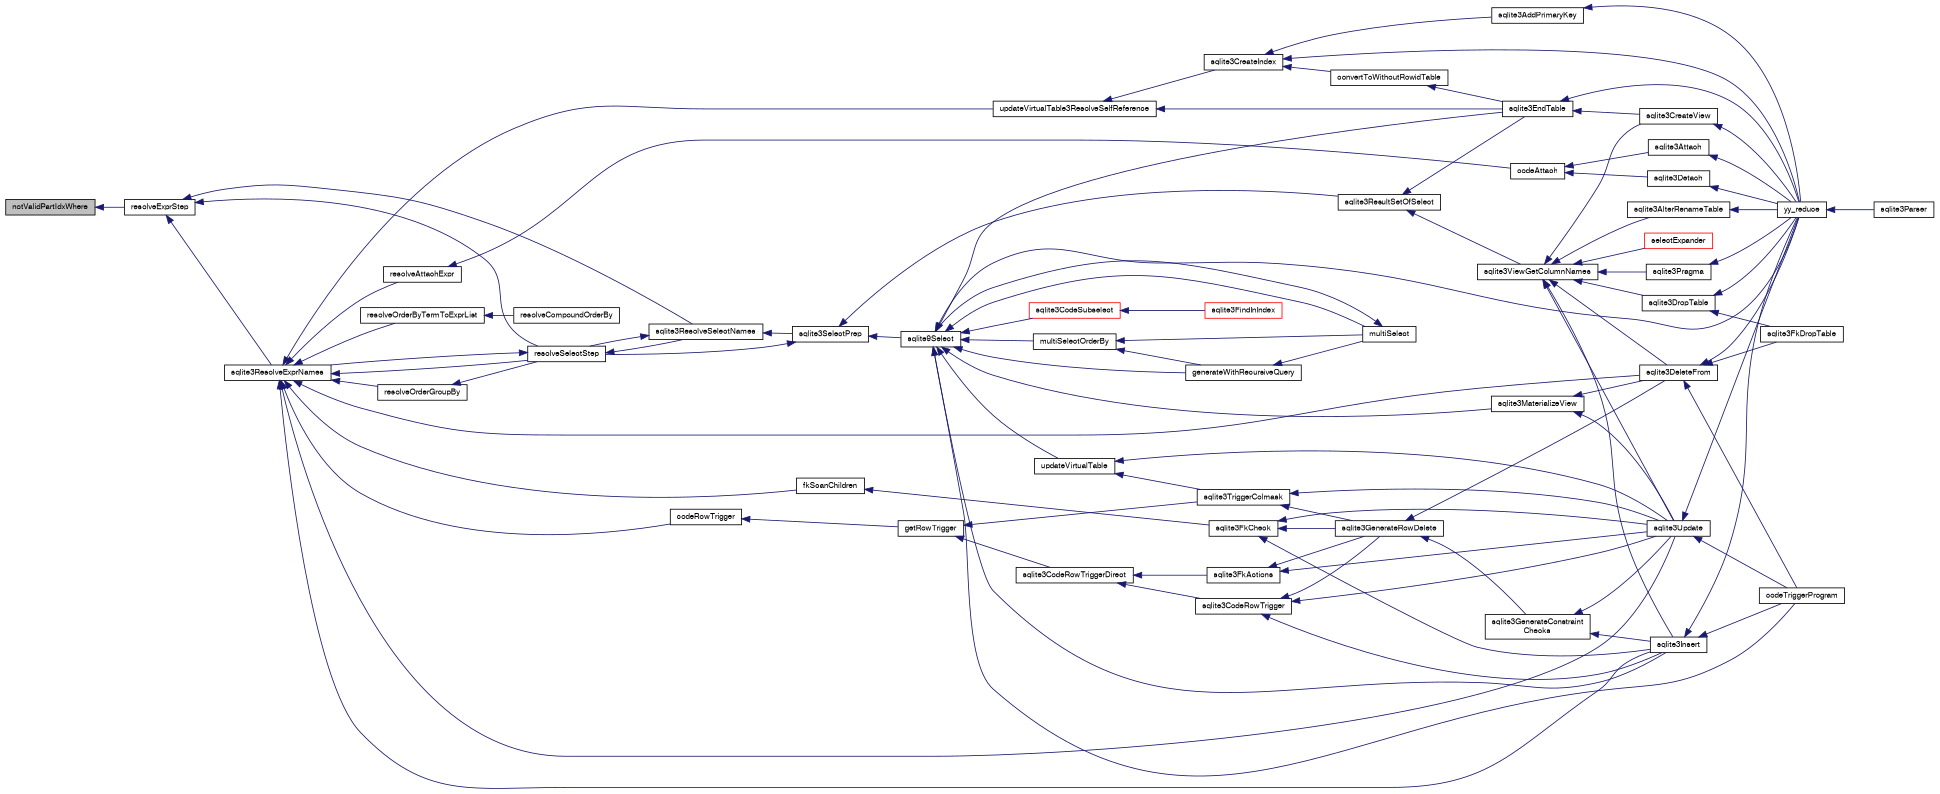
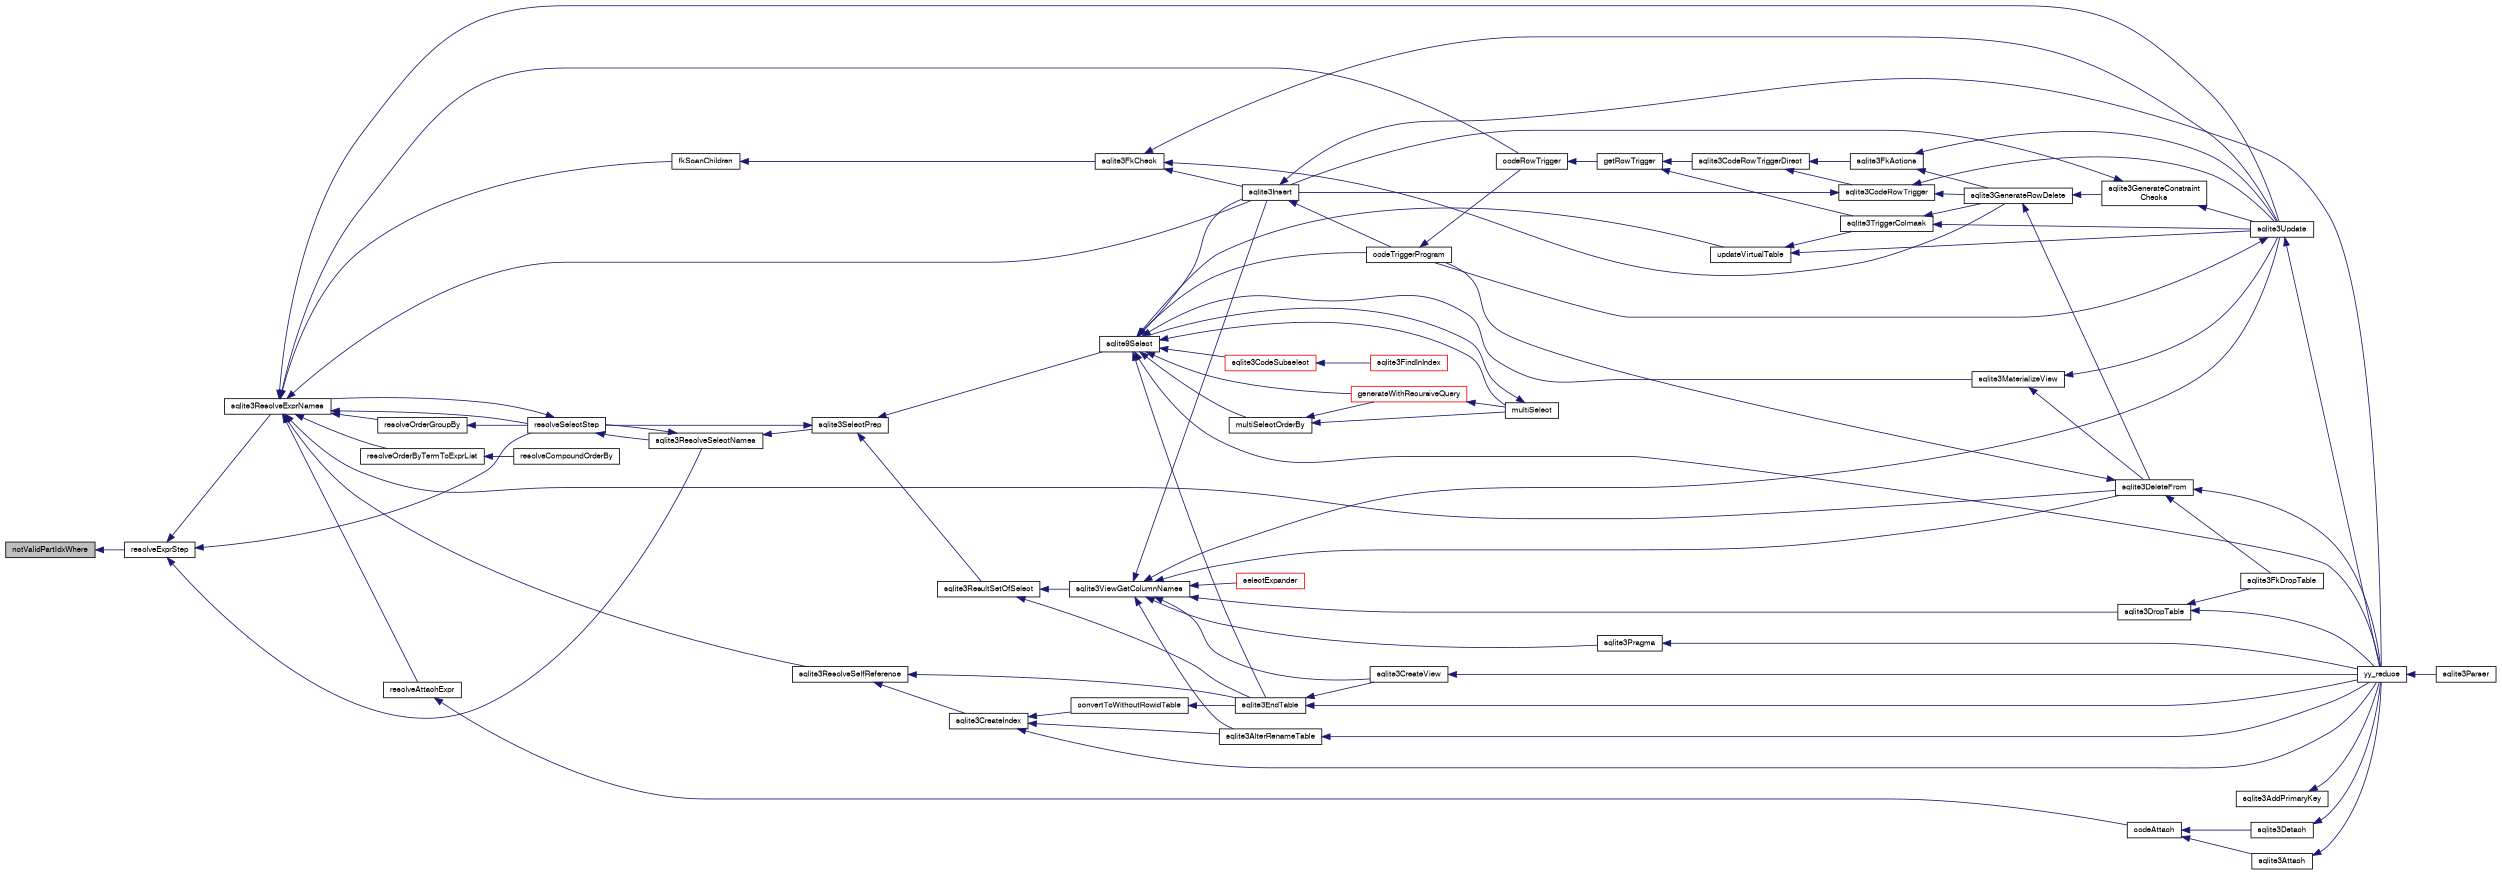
edge "sqlite3AddPrimaryKey" -> "sqlite3CreateIndex": now "sqlite3AlterRenameTable" -> "sqlite3CreateIndex"
node "updateVirtualTable3ResolveSelfReference": label "updateVirtualTable3ResolveSelfReference" -> "sqlite3ResolveSelfReference"
edge "codeRowTrigger" -> "codeTriggerProgram": added
node "generateWithRecursiveQuery": color black -> red
